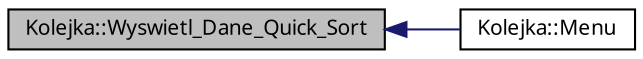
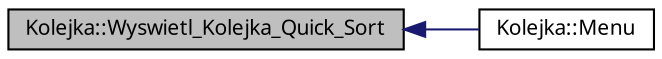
node "Kolejka::Wyswietl_Dane_Quick_Sort": label "Kolejka::Wyswietl_Dane_Quick_Sort" -> "Kolejka::Wyswietl_Kolejka_Quick_Sort"
